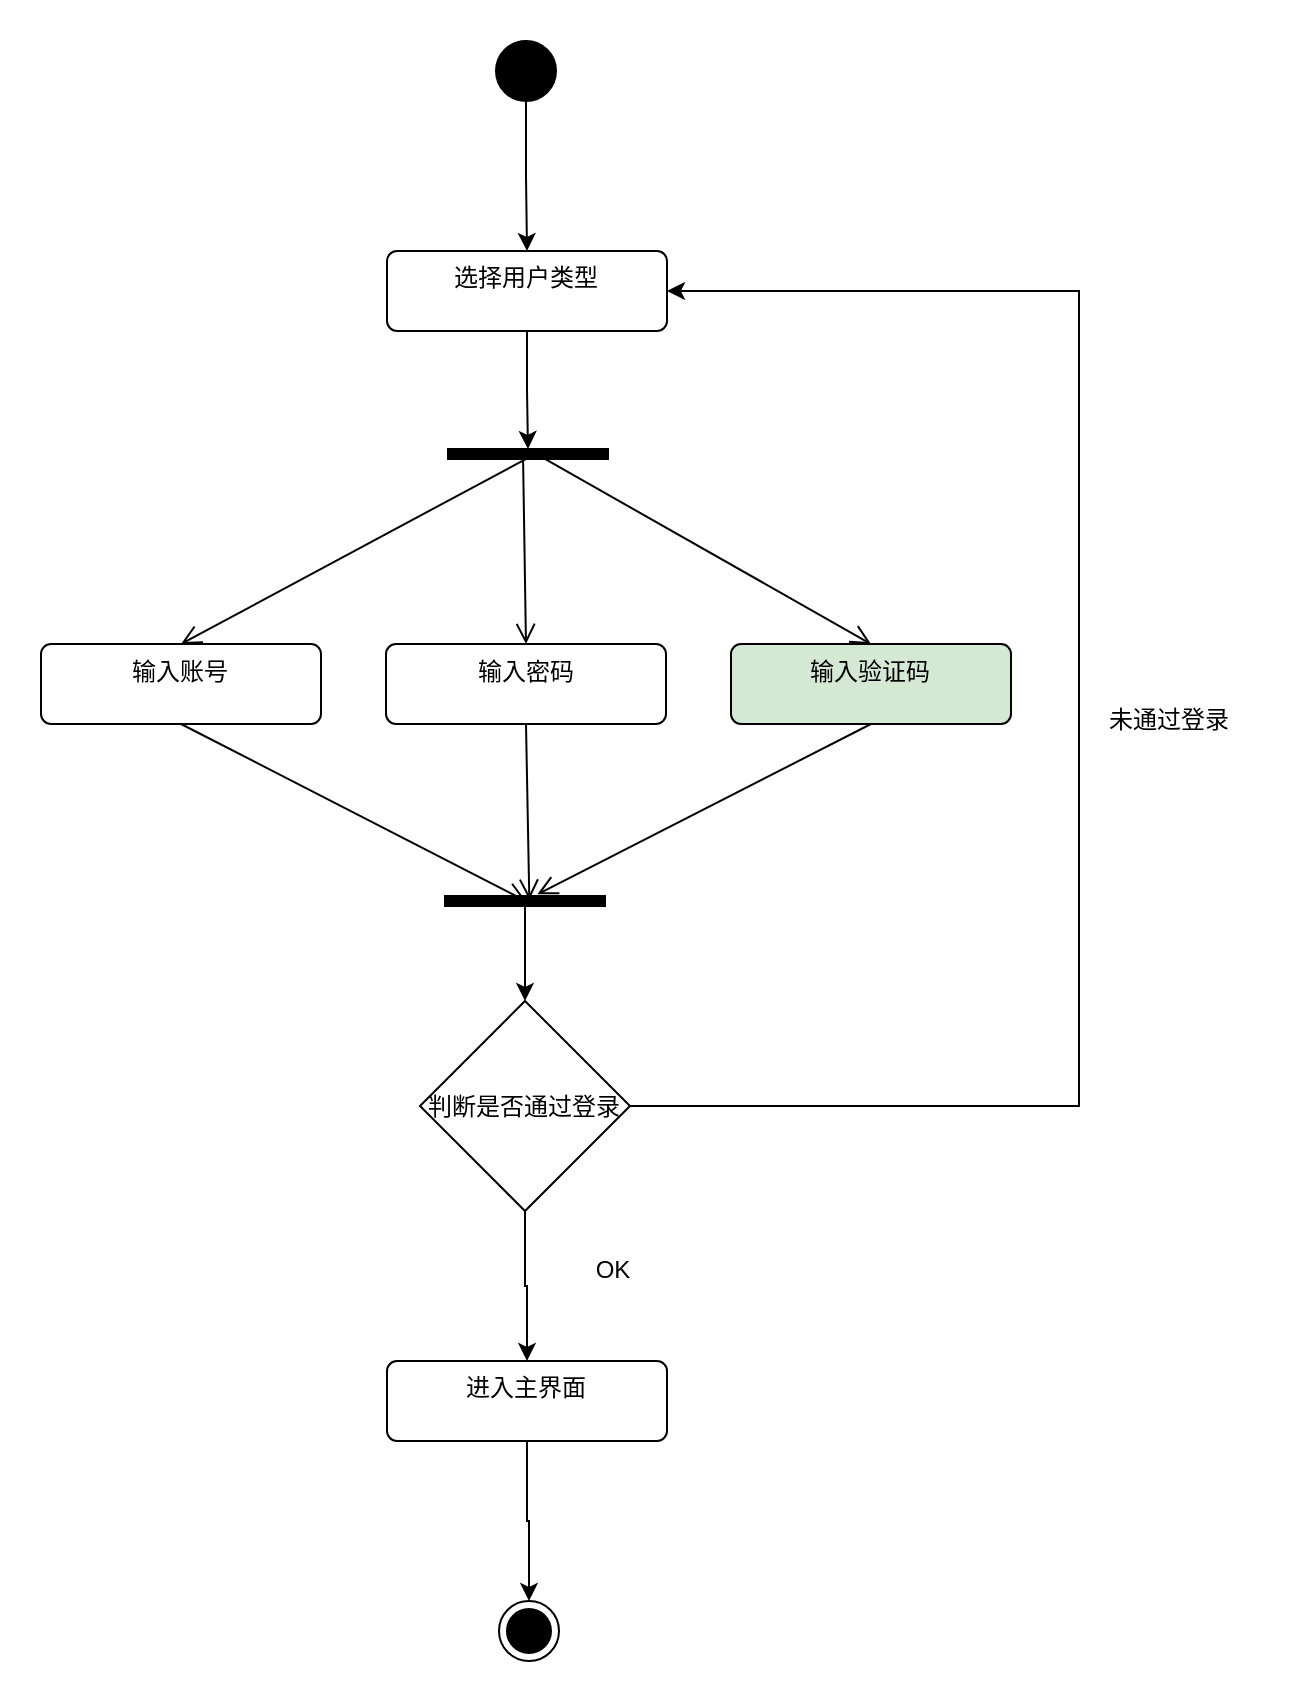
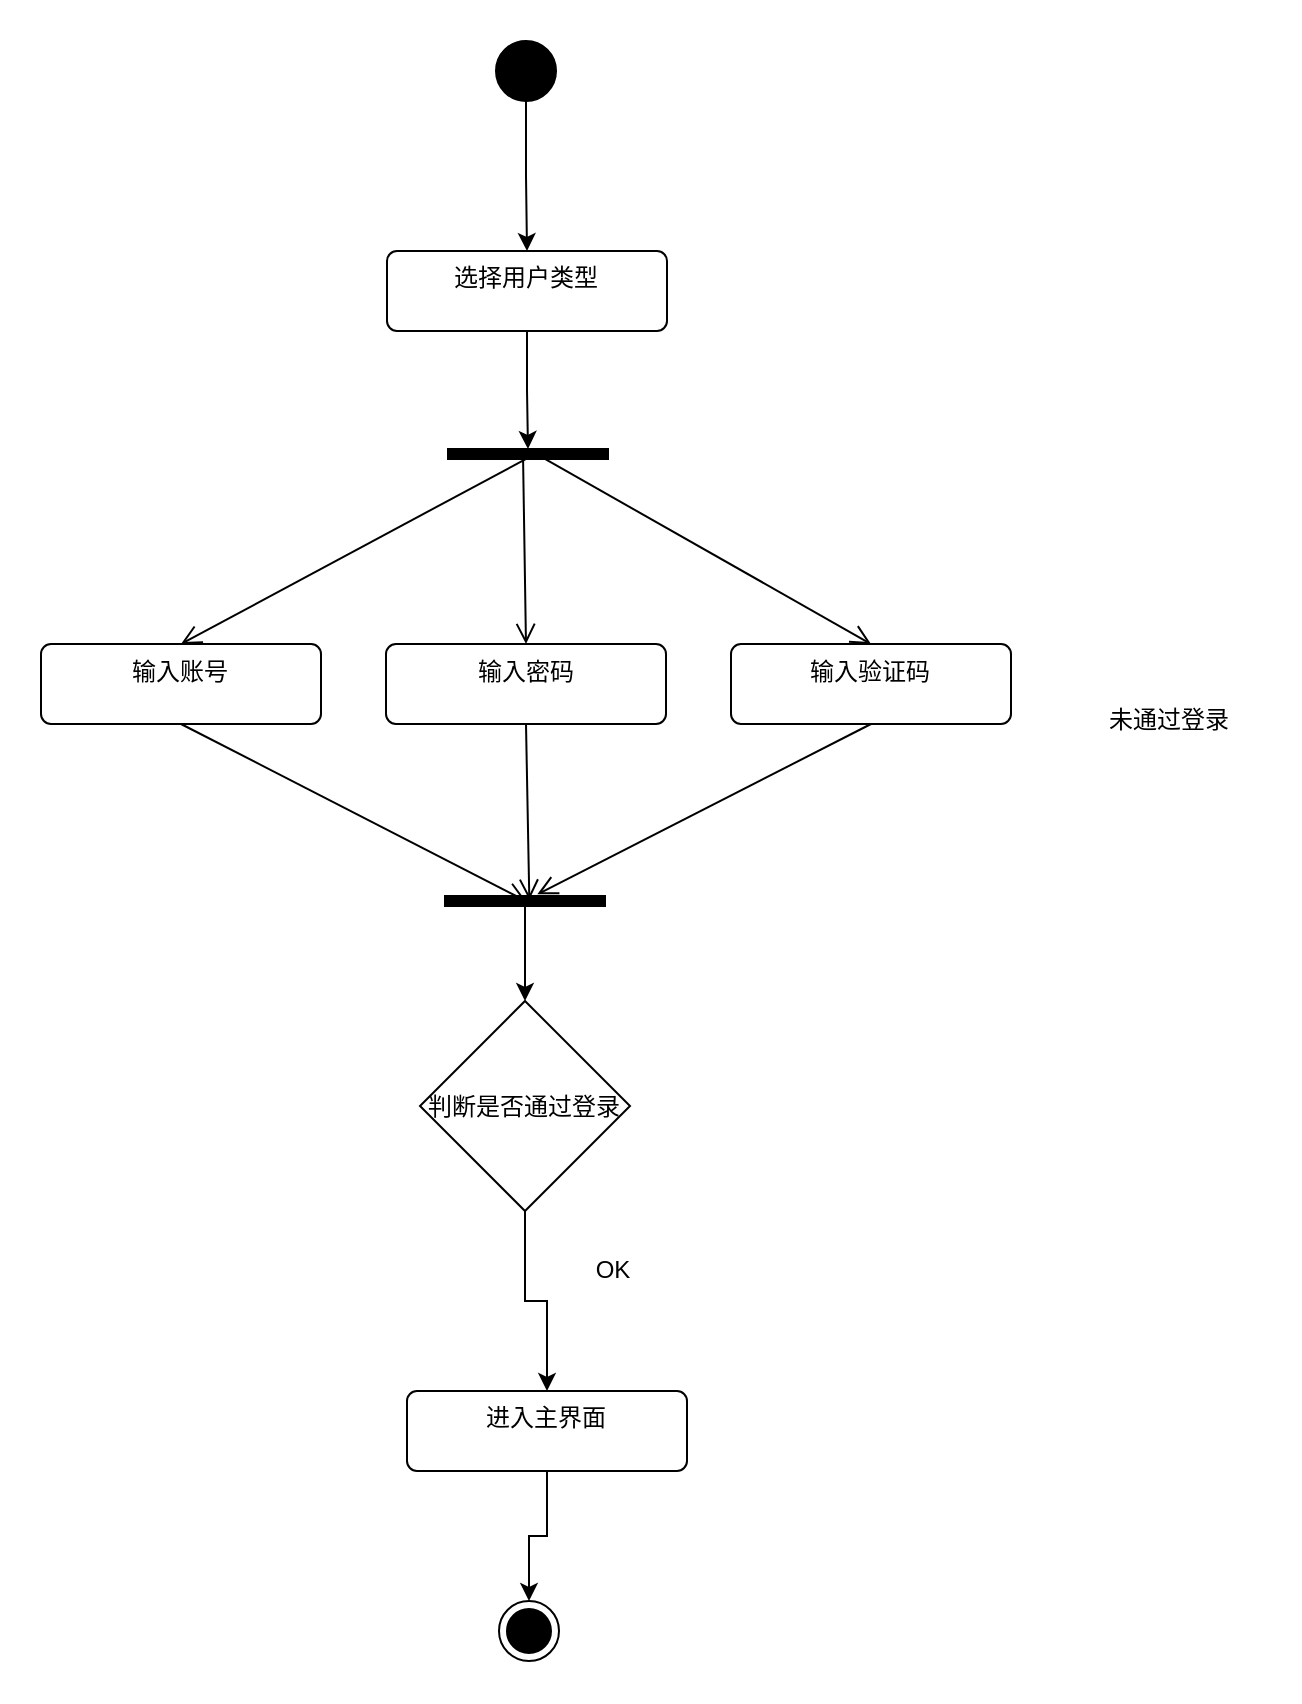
node "输入验证码": fillcolor #d5e8d4 -> #ffffff
edge "判断是否通过登录" -> "选择用户类型": removed
node "进入主界面": moved (527, 1401) -> (547, 1431)
